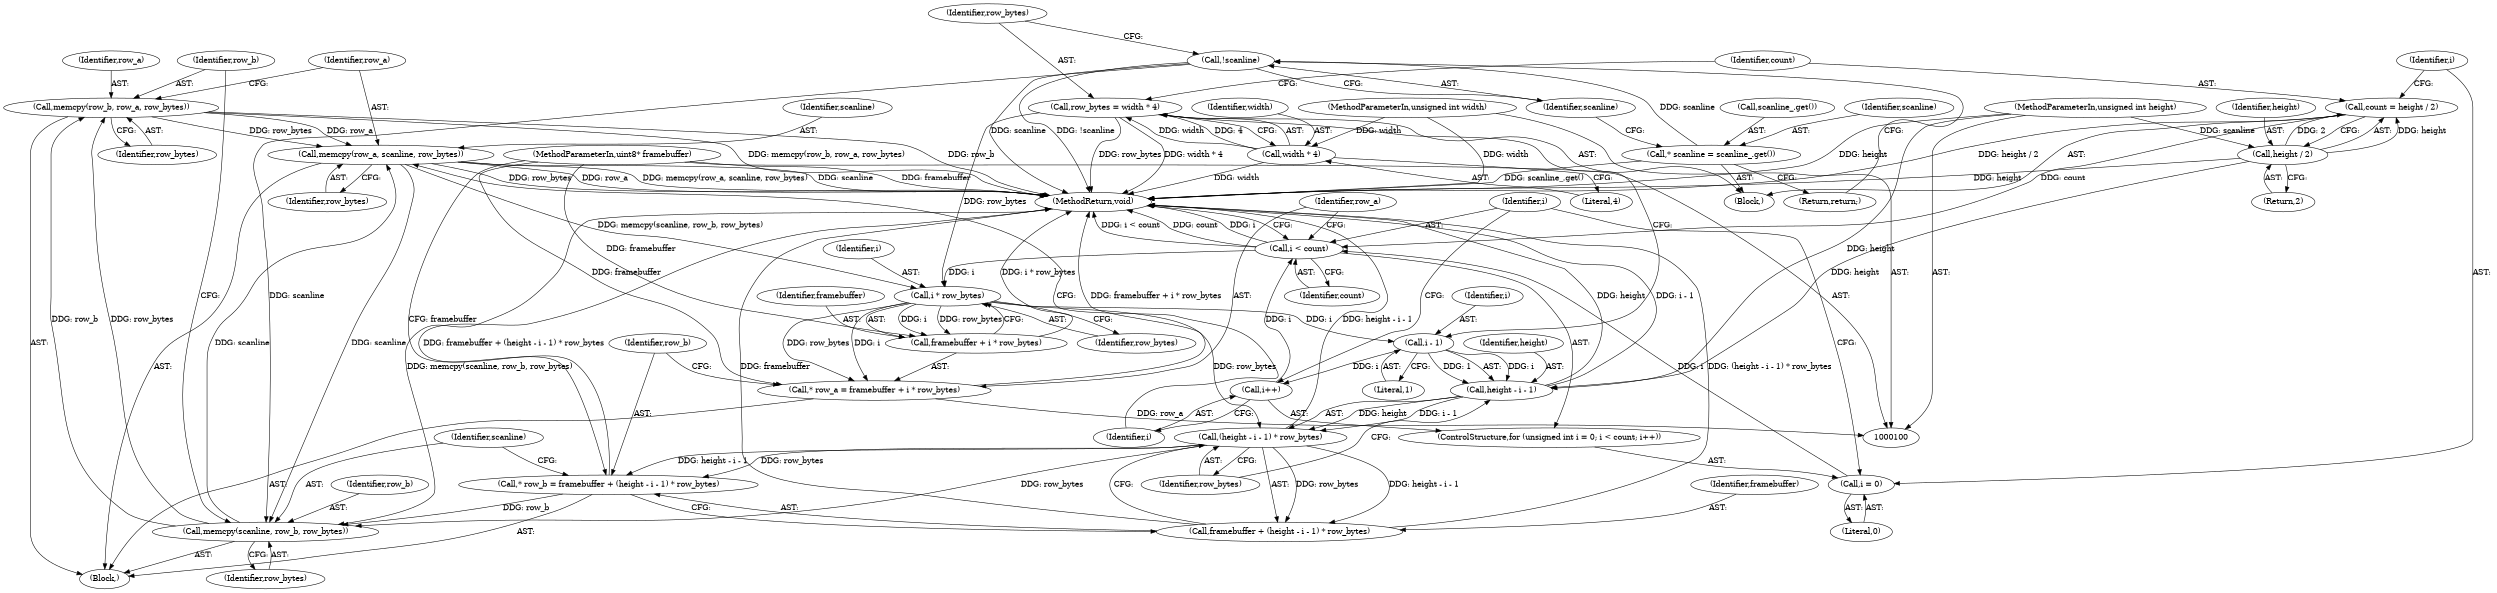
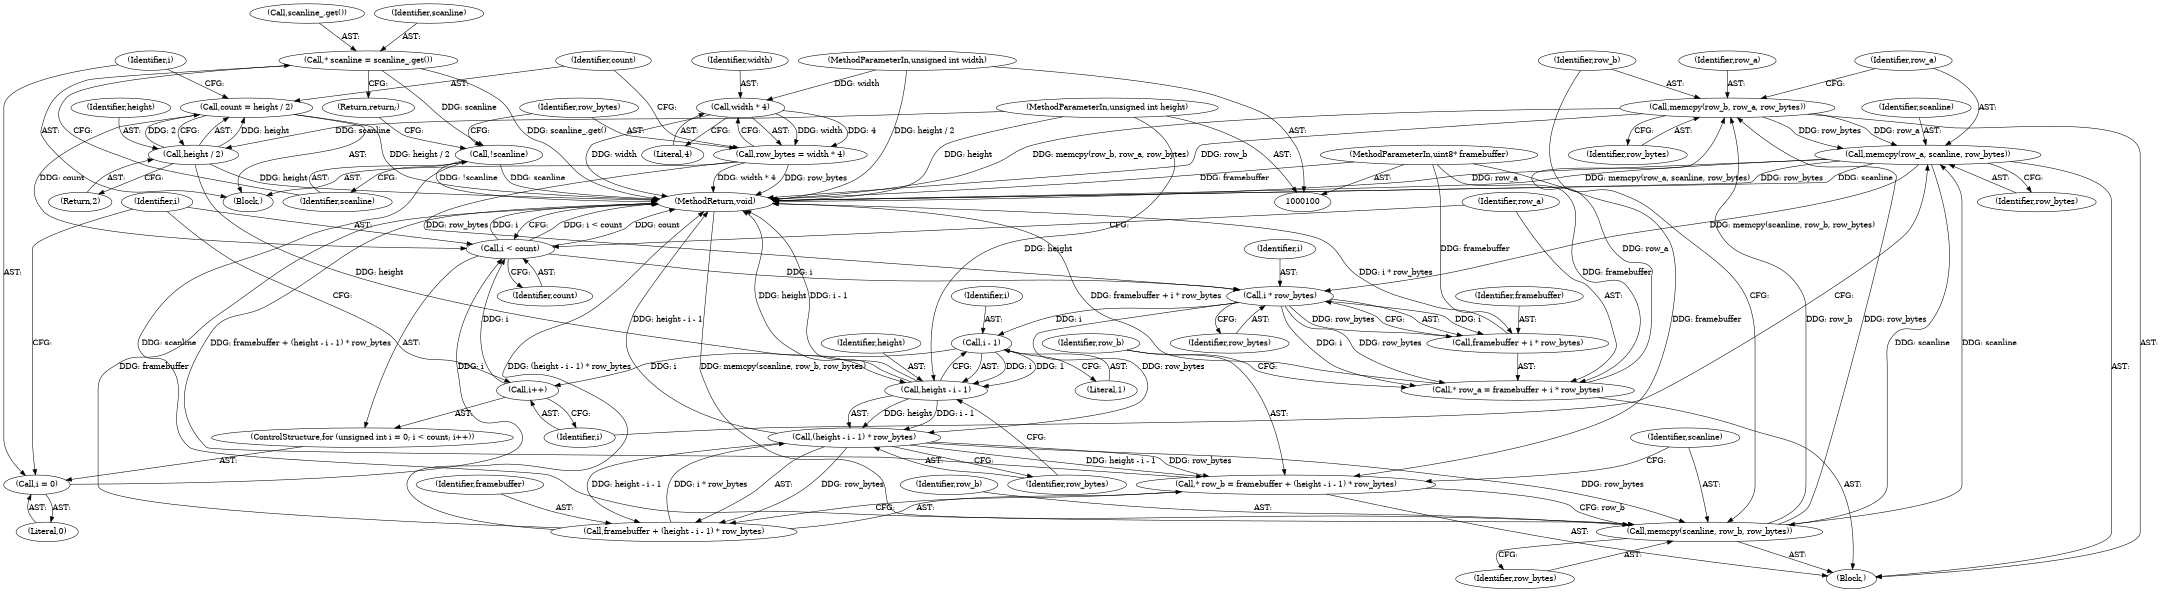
edge "(Call,row_bytes = width * 4)" -> "(Call,i - 1)": now "(Call,height - i - 1)" -> "(Call,i - 1)"
edge "(MethodParameterIn,unsigned int width)" -> "(MethodReturn,void)": label "DDG: width" -> "DDG: height / 2"
edge "(MethodParameterIn,uint8* framebuffer)" -> "(Call,* row_b = framebuffer + (height - i - 1) * row_bytes)": label "CFG: framebuffer" -> "DDG: framebuffer"
edge "(Call,* row_a = framebuffer + i * row_bytes)" -> "1000100": now "(Call,* row_a = framebuffer + i * row_bytes)" -> "(Call,memcpy(row_b, row_a, row_bytes))"
edge "(Call,framebuffer + (height - i - 1) * row_bytes)" -> "(Call,(height - i - 1) * row_bytes)": label "CFG: " -> "DDG: i * row_bytes"
edge "(Call,* row_b = framebuffer + (height - i - 1) * row_bytes)" -> "(Call,memcpy(scanline, row_b, row_bytes))": label "DDG: row_b" -> "CFG: row_b"
